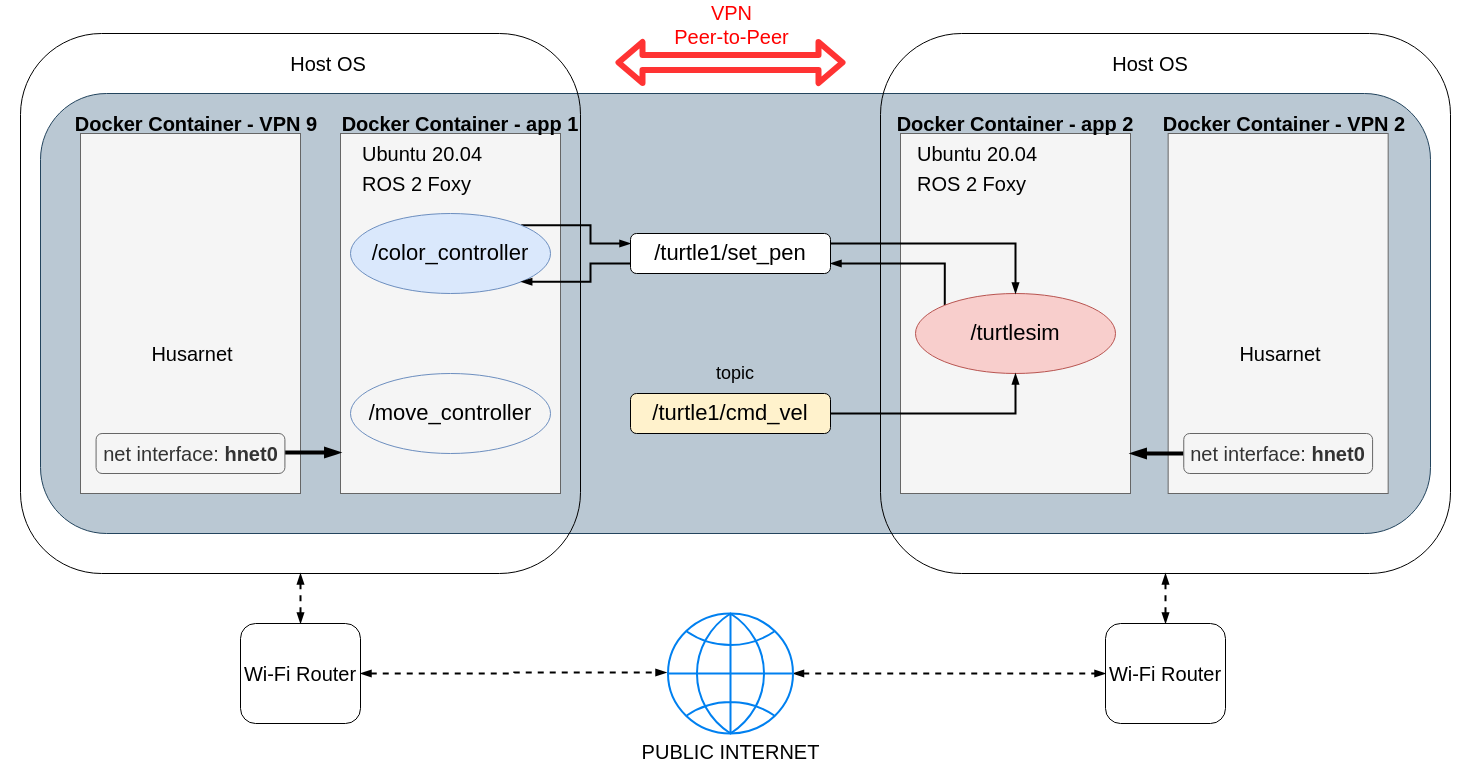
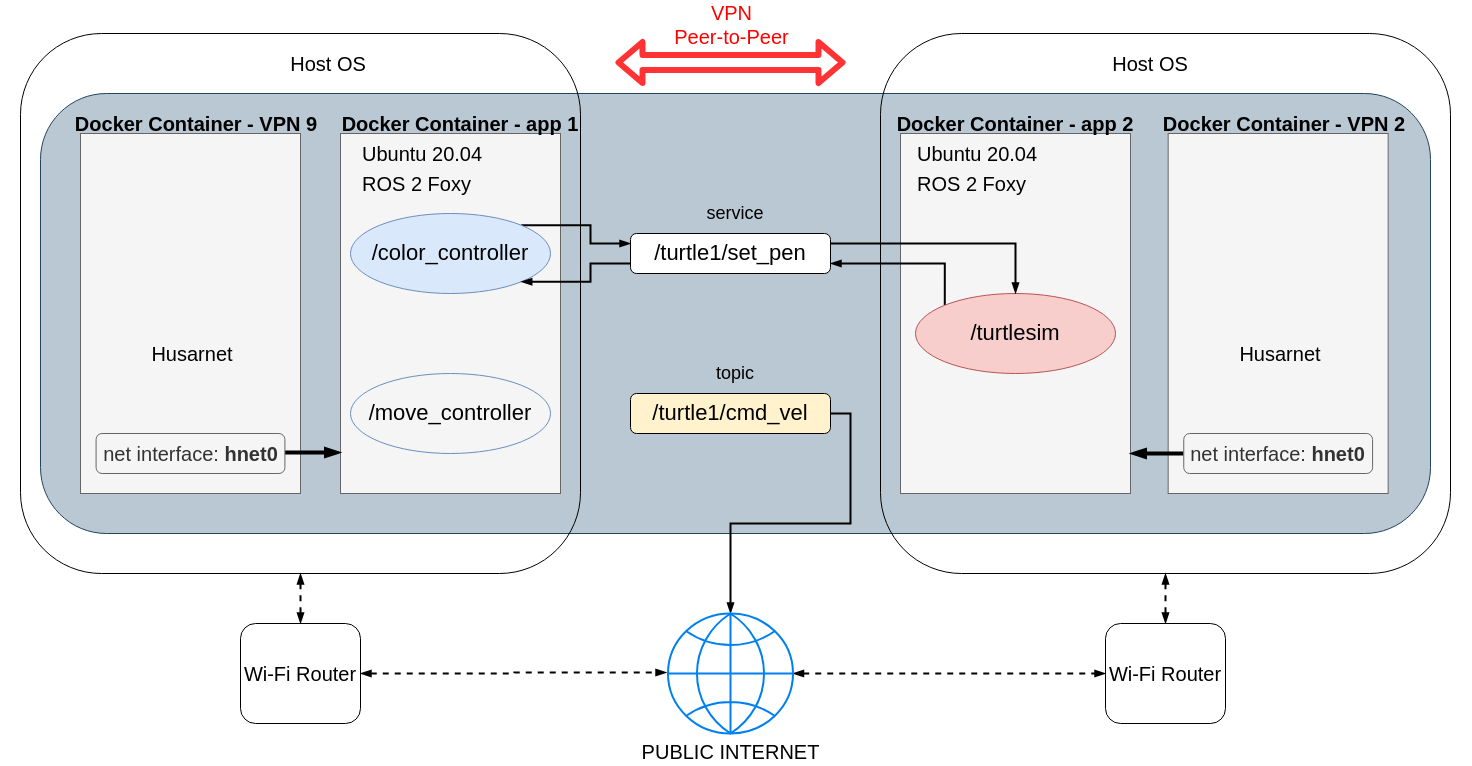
node "service": added
edge "/turtle1/cmd_vel" -> "/turtlesim": now "/turtle1/cmd_vel" -> "PUBLIC INTERNET"
